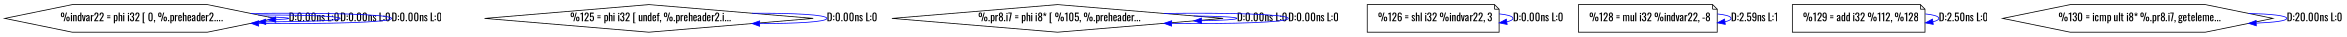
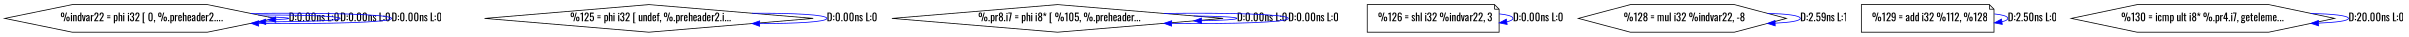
node "%128 = mul i32 %indvar22, -8": shape note -> hexagon
node "%130 = icmp ult i8* %.pr8.i7, geteleme...": label "%130 = icmp ult i8* %.pr8.i7, geteleme..." -> "%130 = icmp ult i8* %.pr4.i7, geteleme..."
